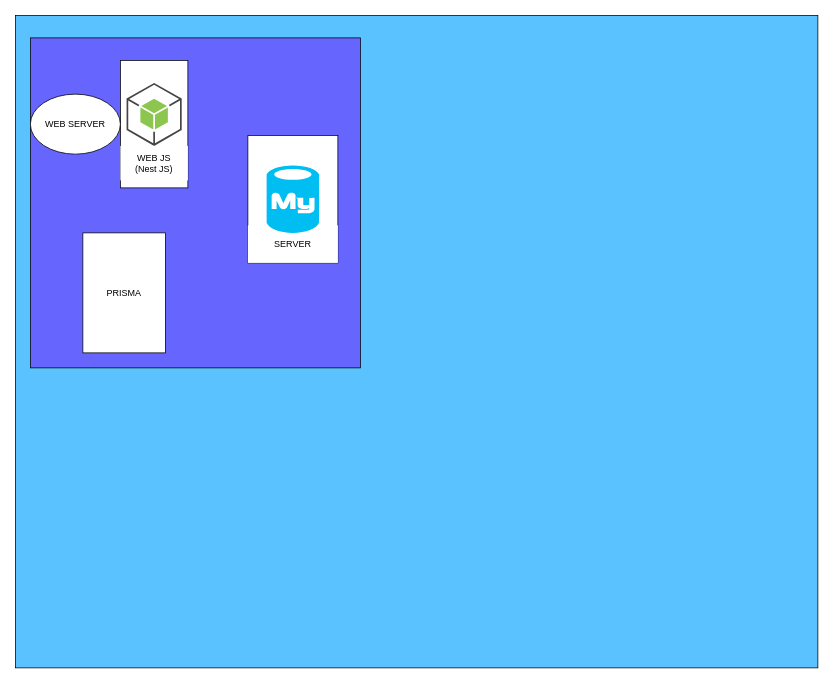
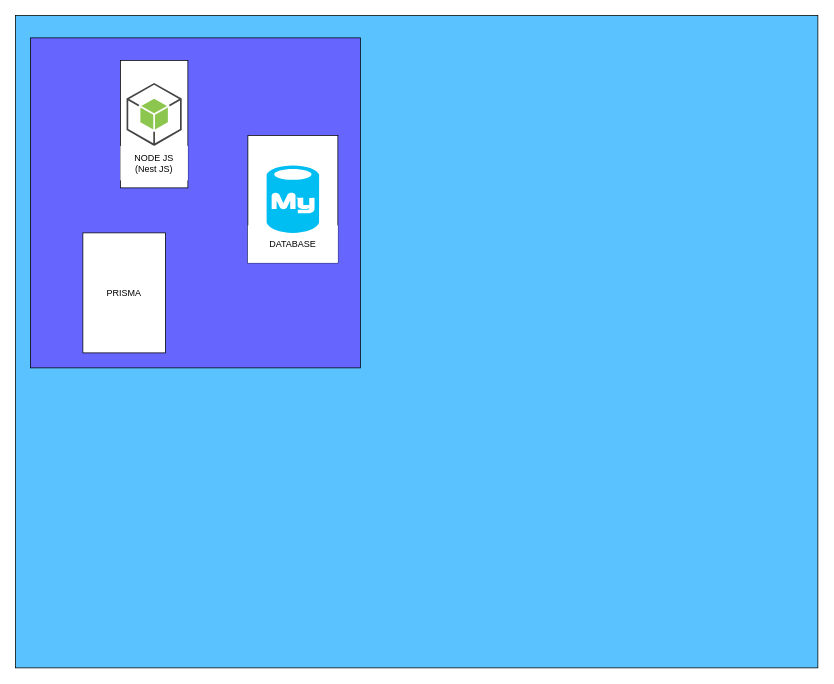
node "WEB SERVER": removed
node "WEB JS (Nest JS)": label "WEB JS (Nest JS)" -> "NODE JS (Nest JS)"
node "SERVER": label "SERVER" -> "DATABASE"
